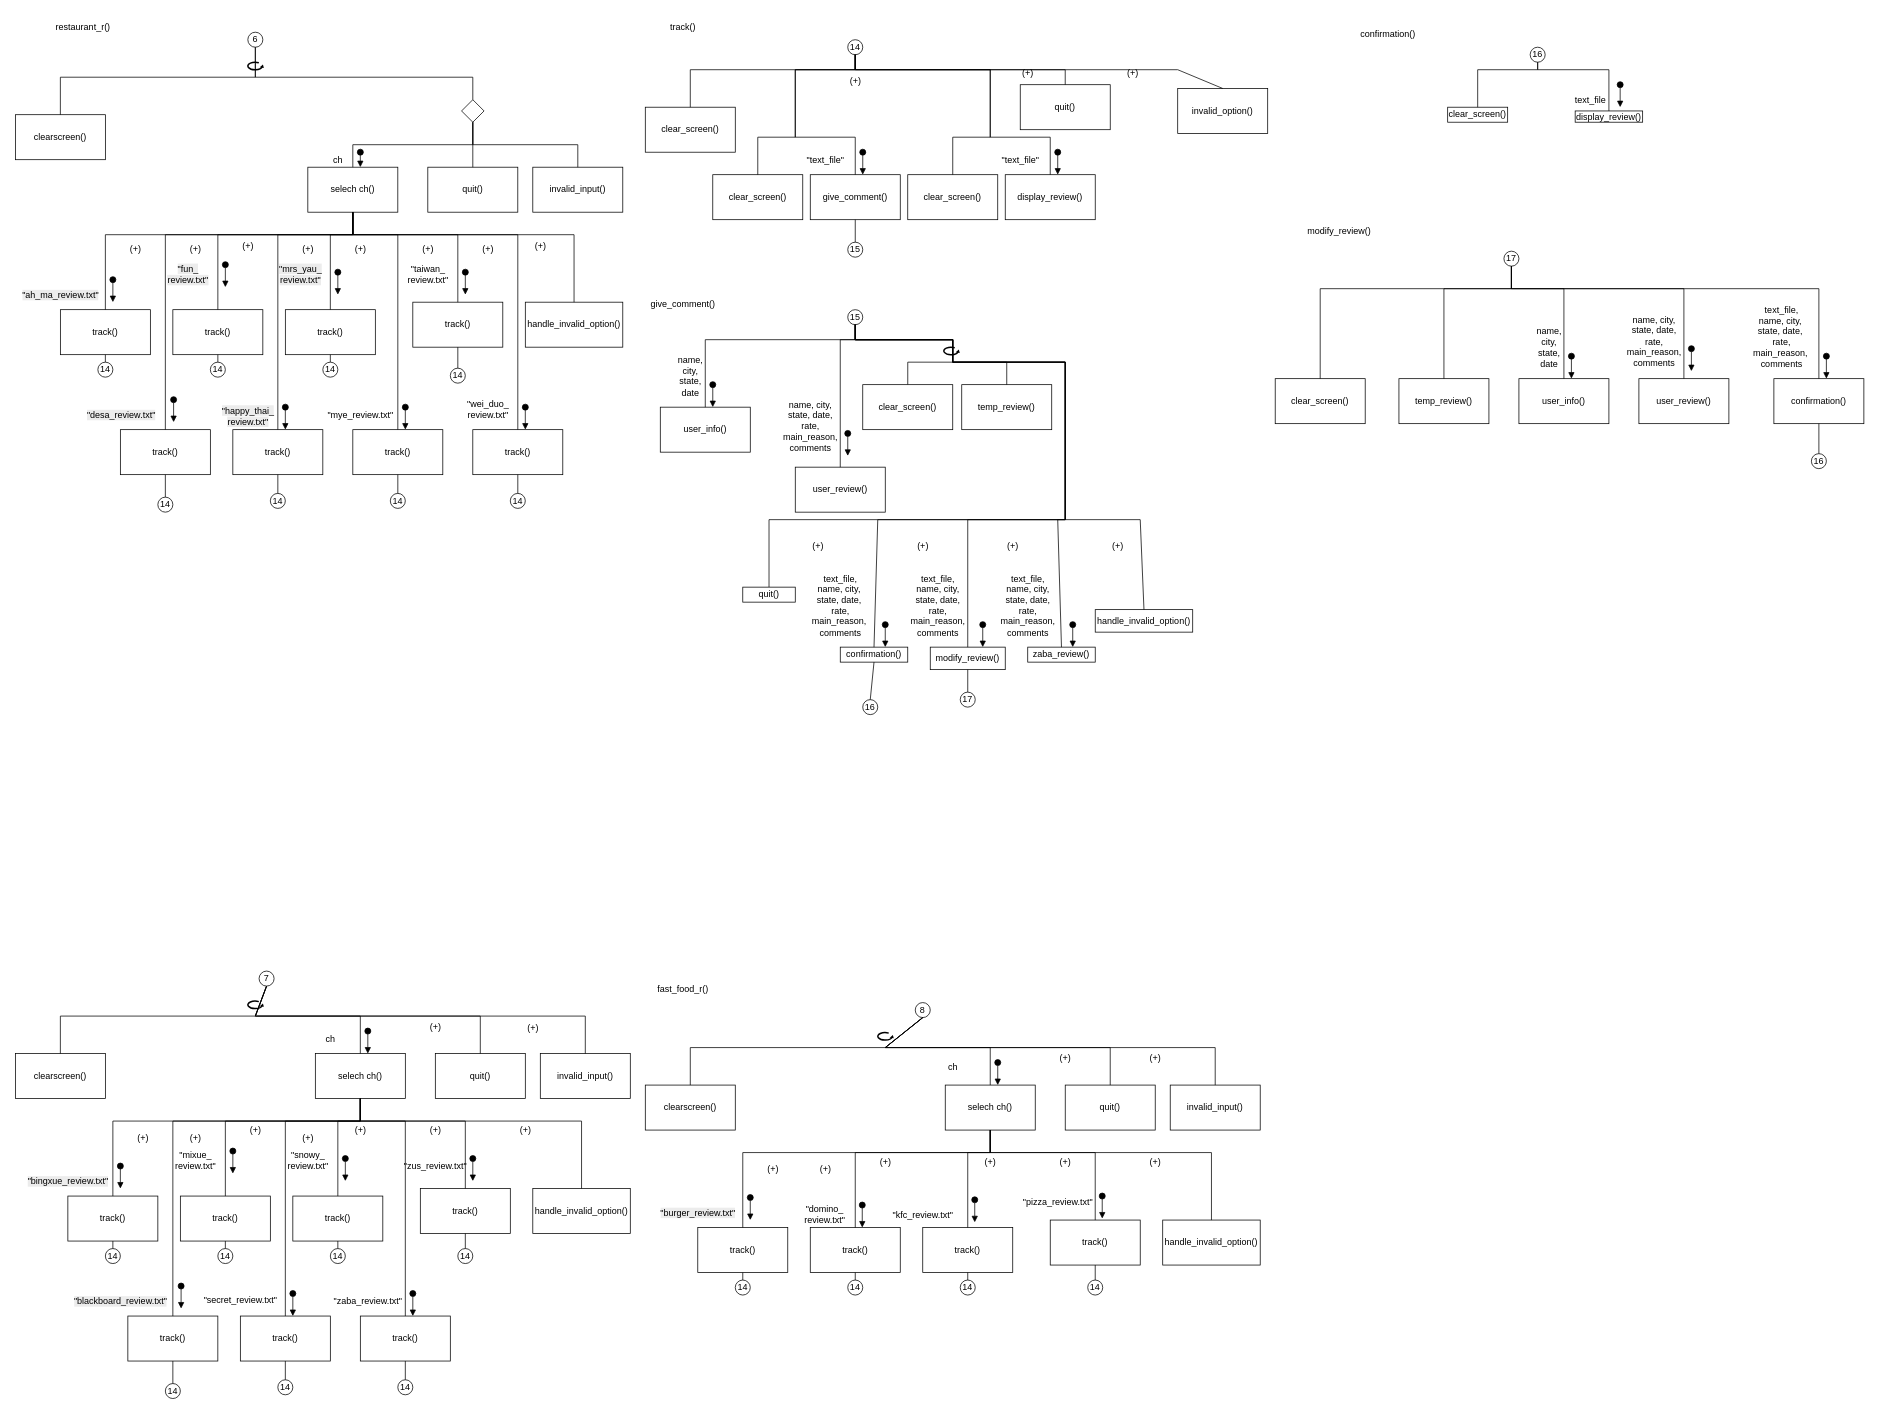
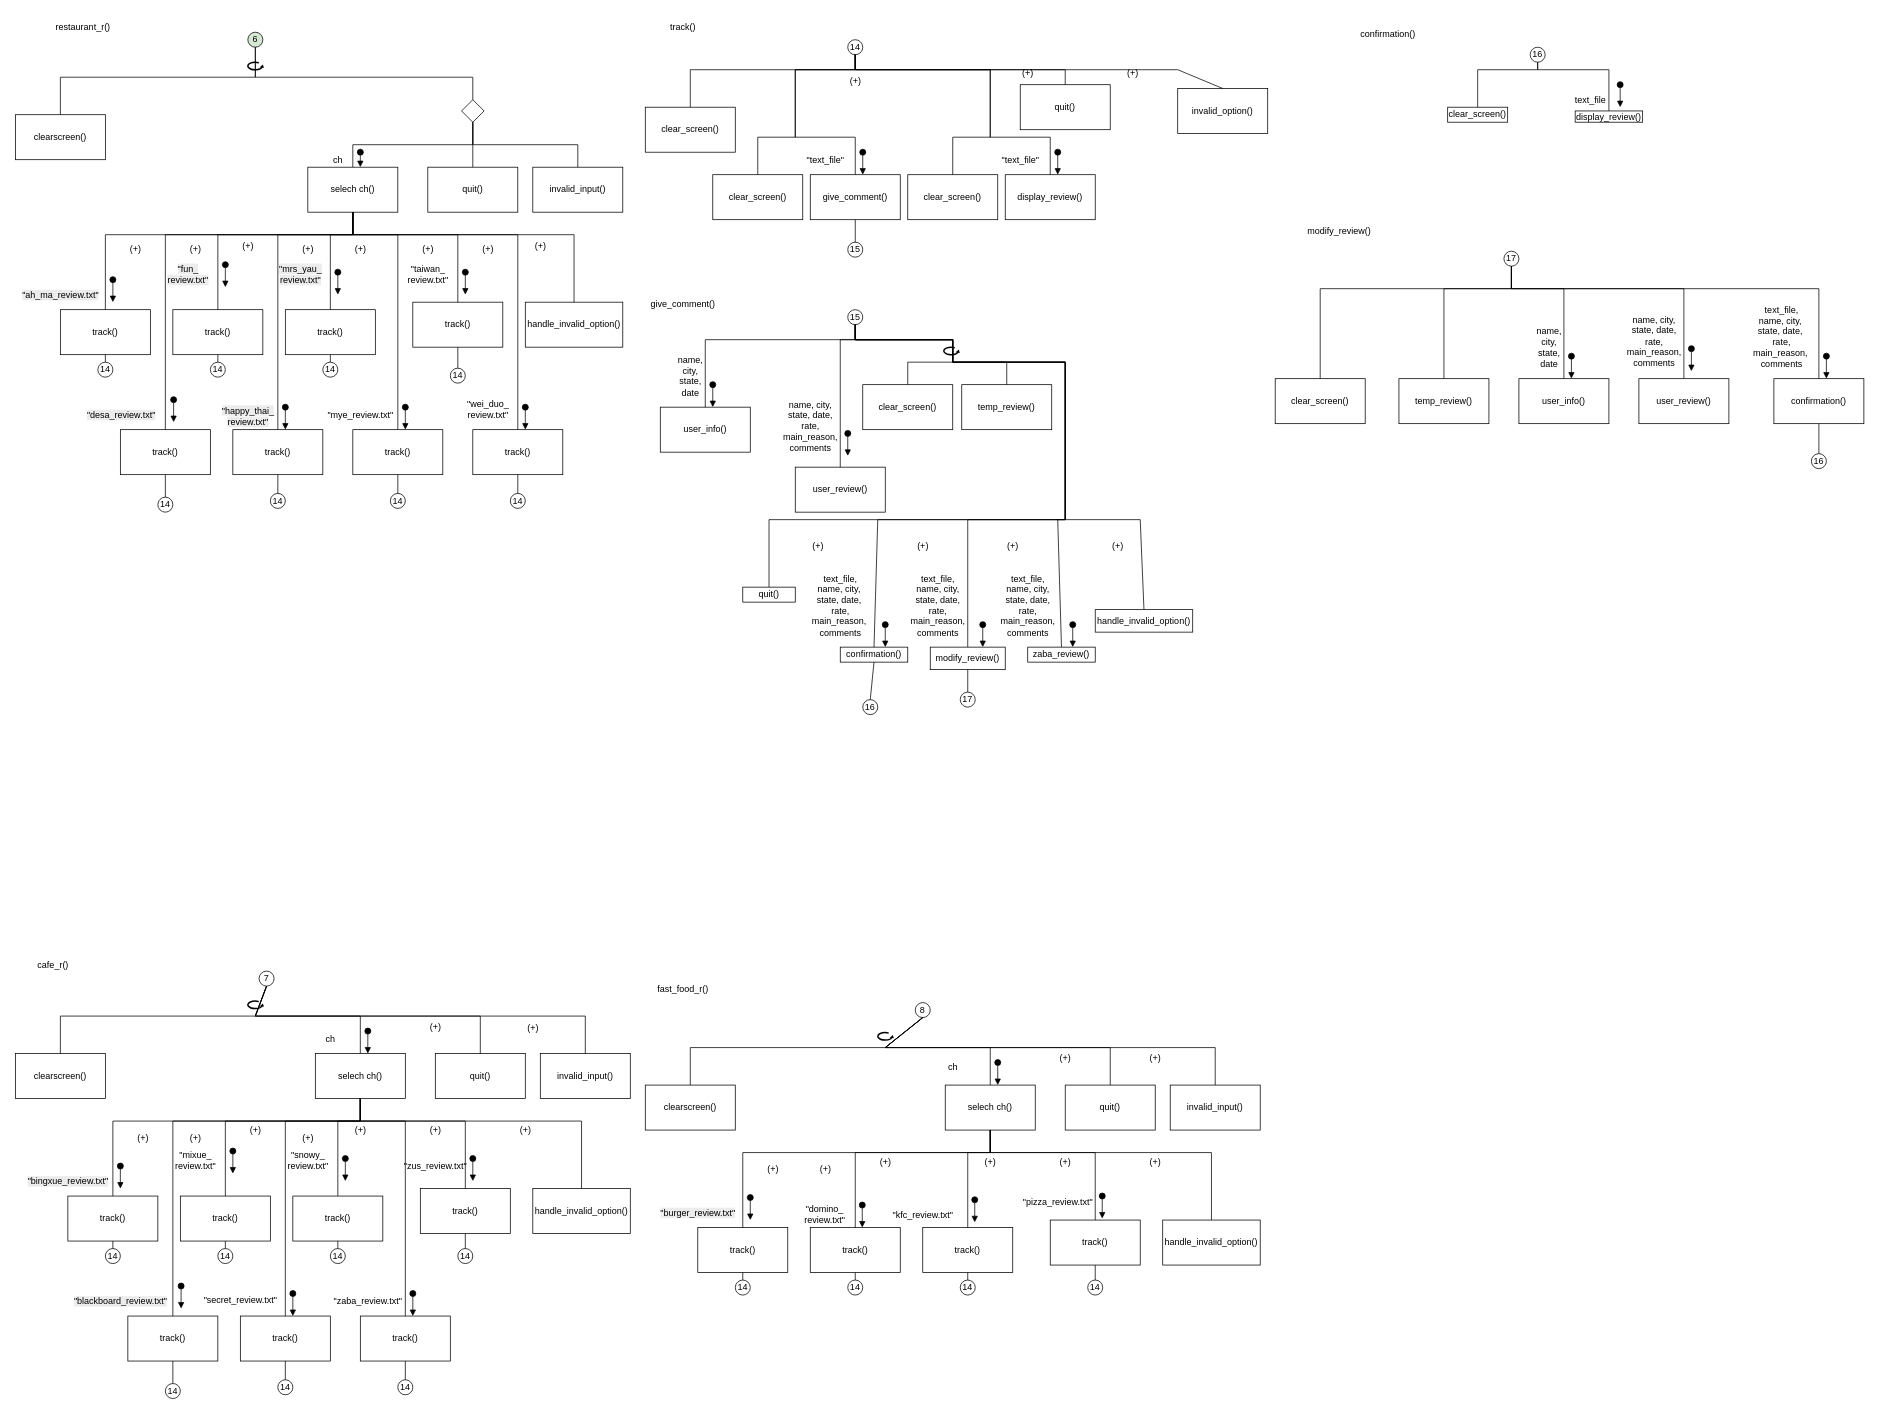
node "6": fillcolor #ffffff -> #d5e8d4
node "cafe_r()": added
